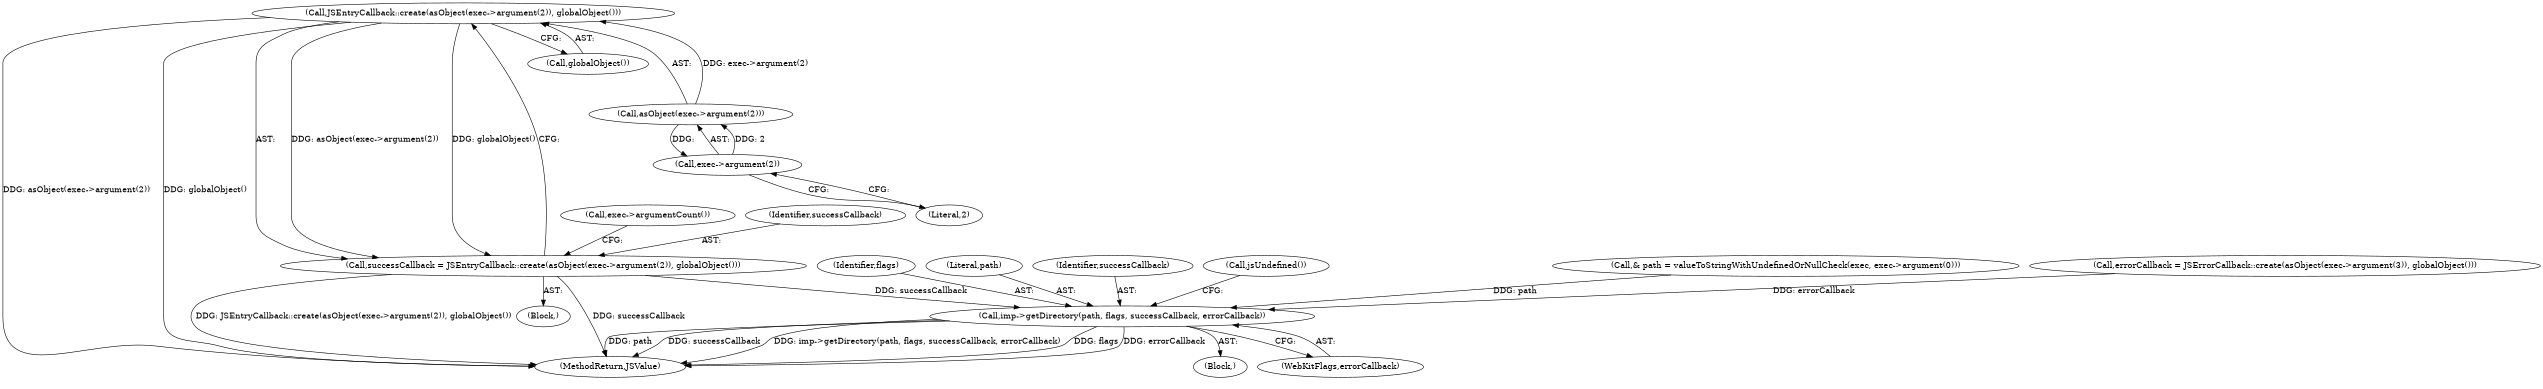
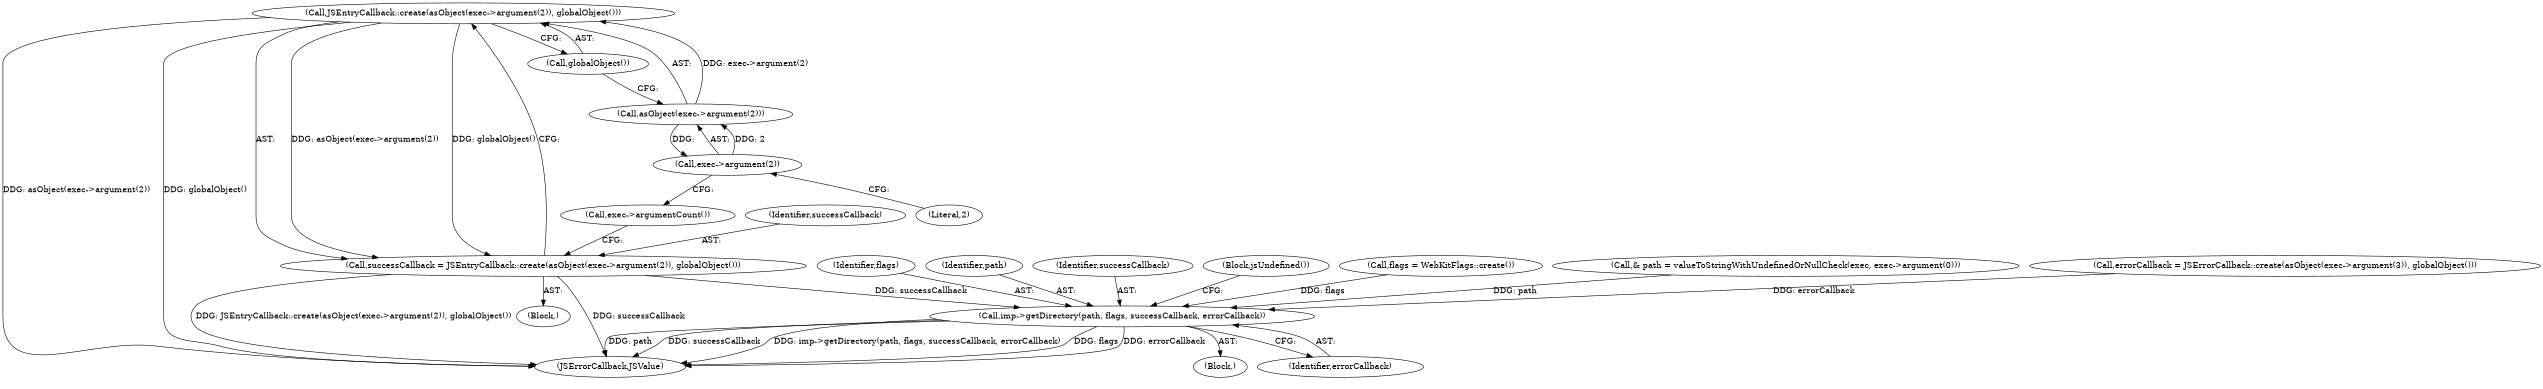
edge "(Call,globalObject())" -> "(Call,asObject(exec->argument(2)))": added, label "CFG:"
edge "(Call,exec->argument(2))" -> "(Literal,2)": now "(Call,exec->argument(2))" -> "(Call,exec->argumentCount())"
node "(Literal,path)": label "(Literal,path)" -> "(Identifier,path)"
node "(Call,jsUndefined())": label "(Call,jsUndefined())" -> "(Block,jsUndefined())"
node "(Call,flags = WebKitFlags::create())": added
node "(MethodReturn,JSValue)": label "(MethodReturn,JSValue)" -> "(JSErrorCallback,JSValue)"
node "(WebKitFlags,errorCallback)": label "(WebKitFlags,errorCallback)" -> "(Identifier,errorCallback)"
